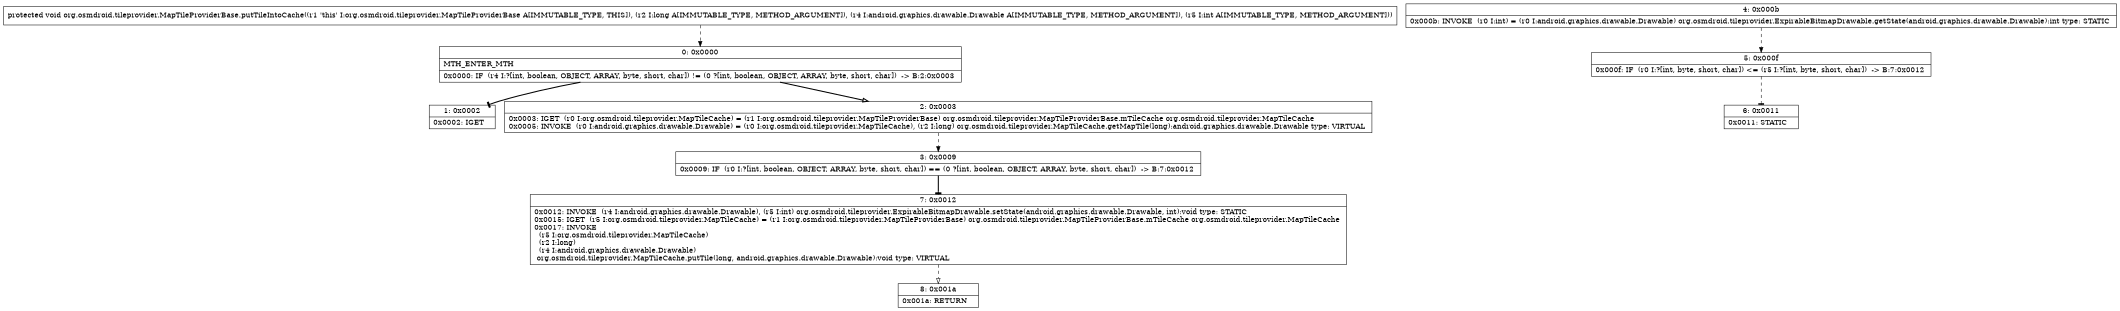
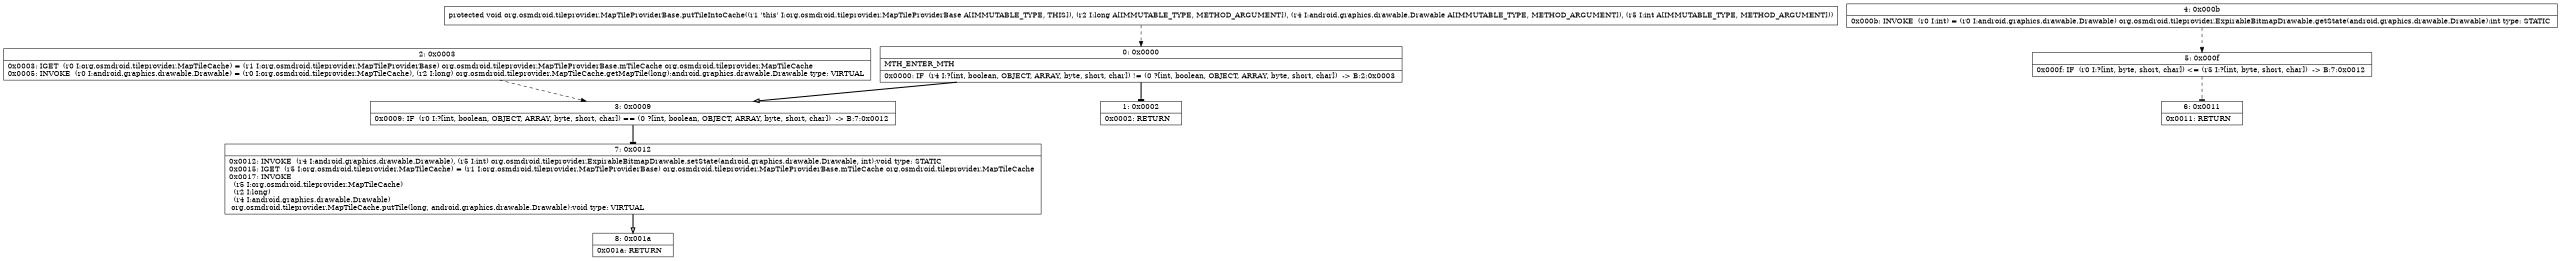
edge "0: 0x0000" -> "2: 0x0003": now "0: 0x0000" -> "3: 0x0009"
node "1: 0x0002": text "0x0002: IGET" -> "0x0002: RETURN"
node "6: 0x0011": text "0x0011: STATIC" -> "0x0011: RETURN"
edge "7: 0x0012" -> "8: 0x001a": style dashed -> bold
